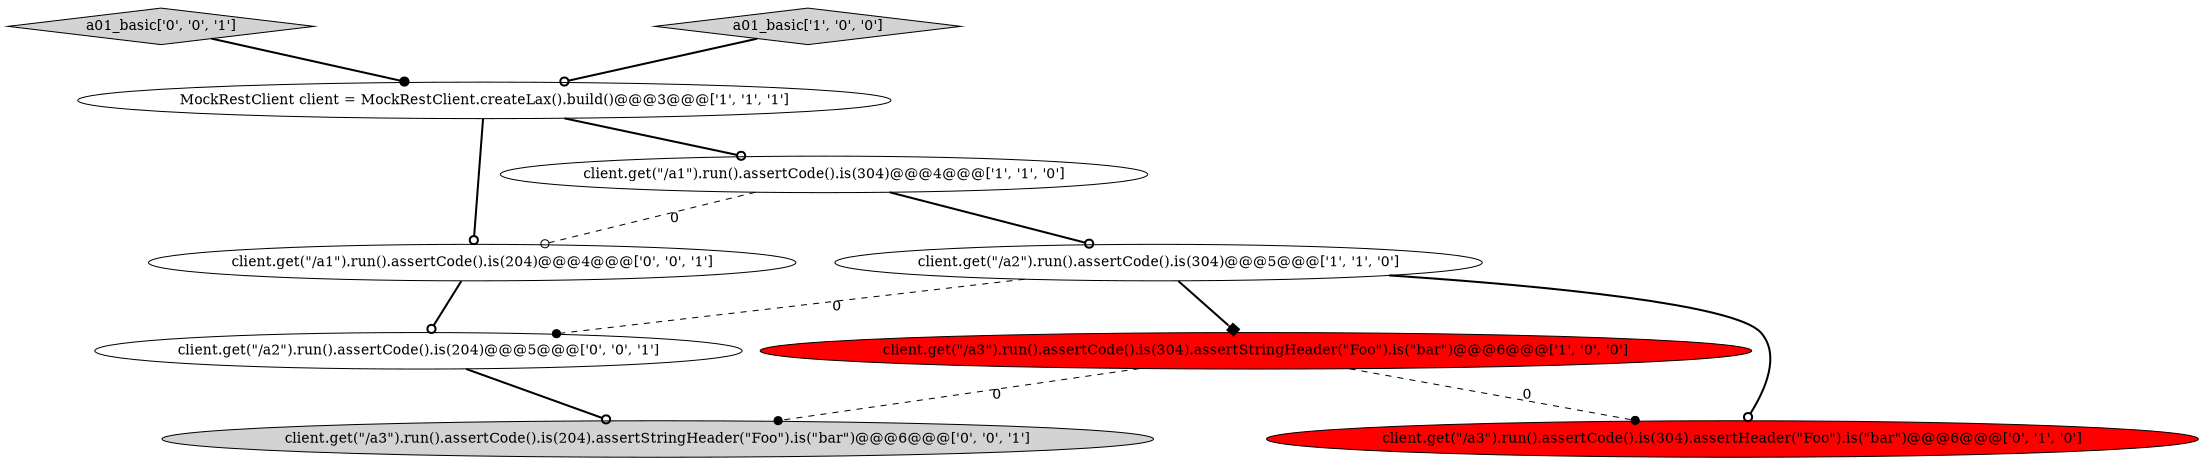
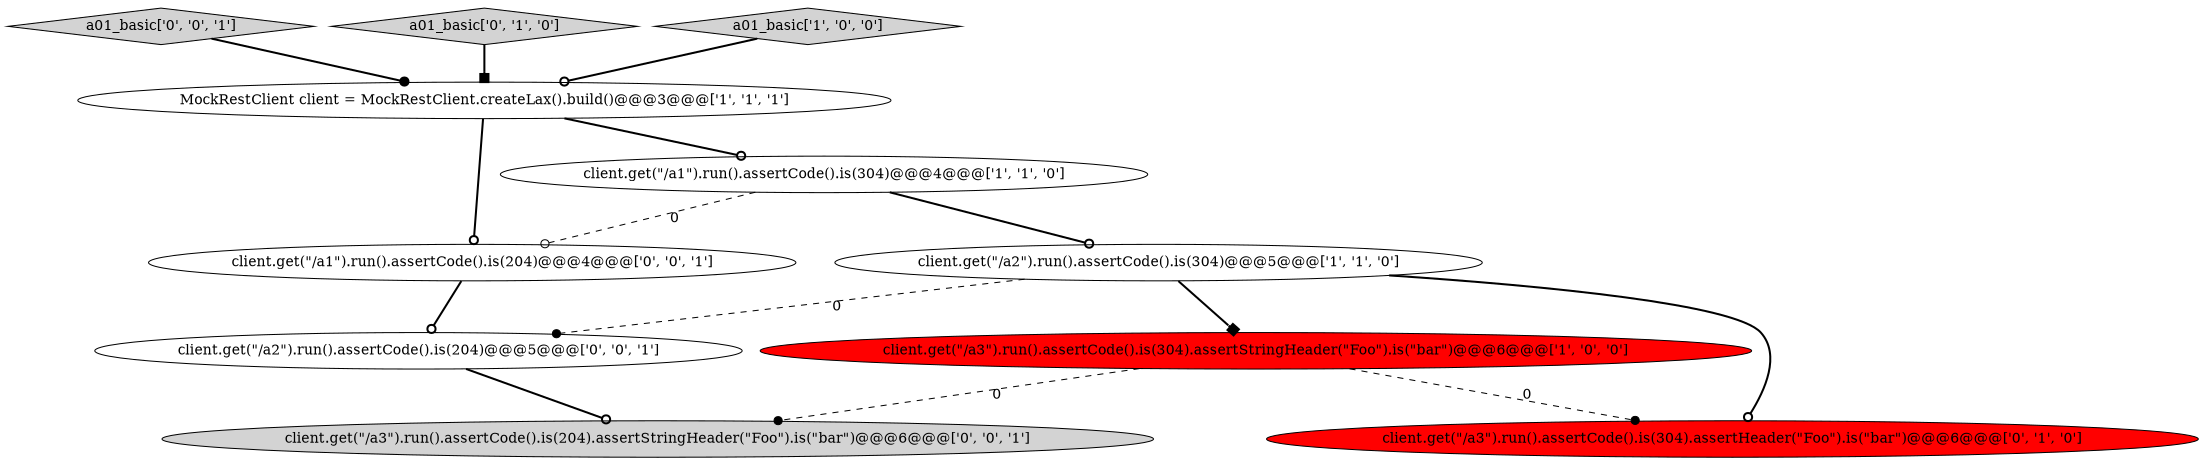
node "a01_basic['0', '1', '0']": added
